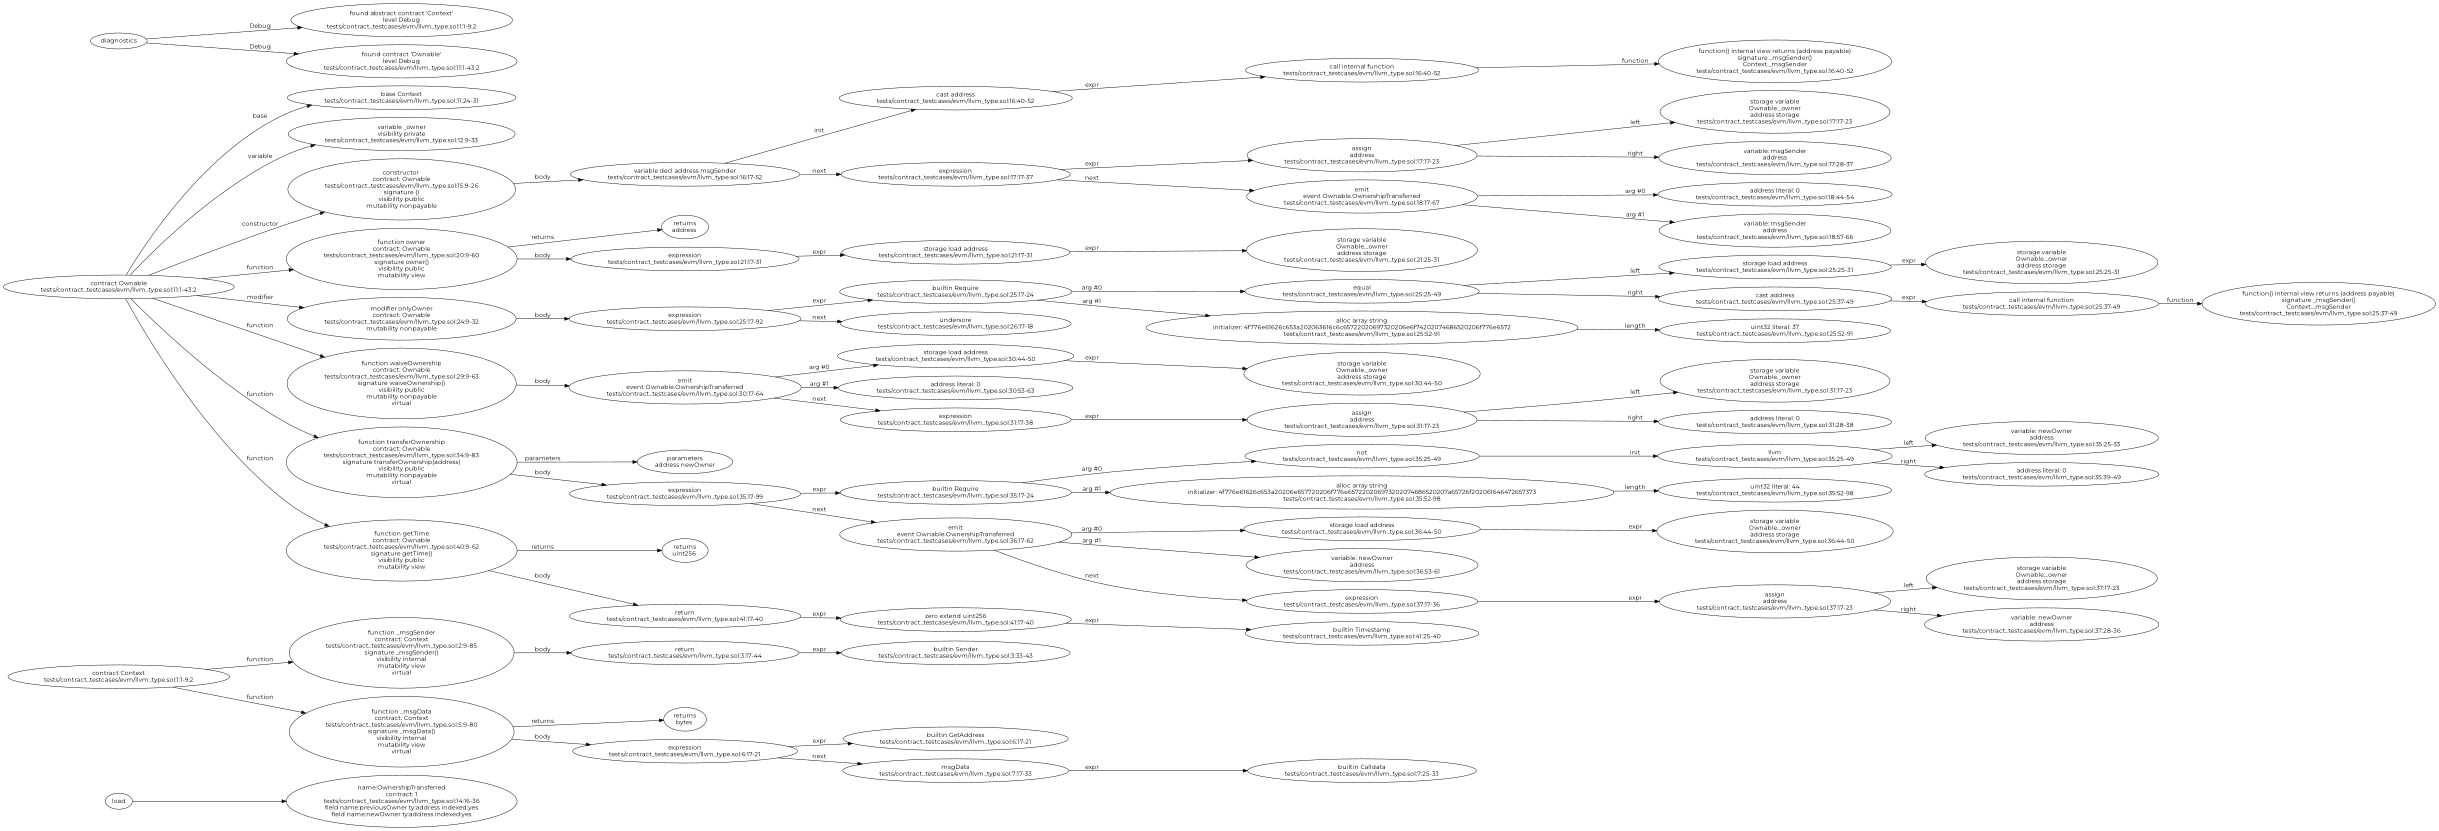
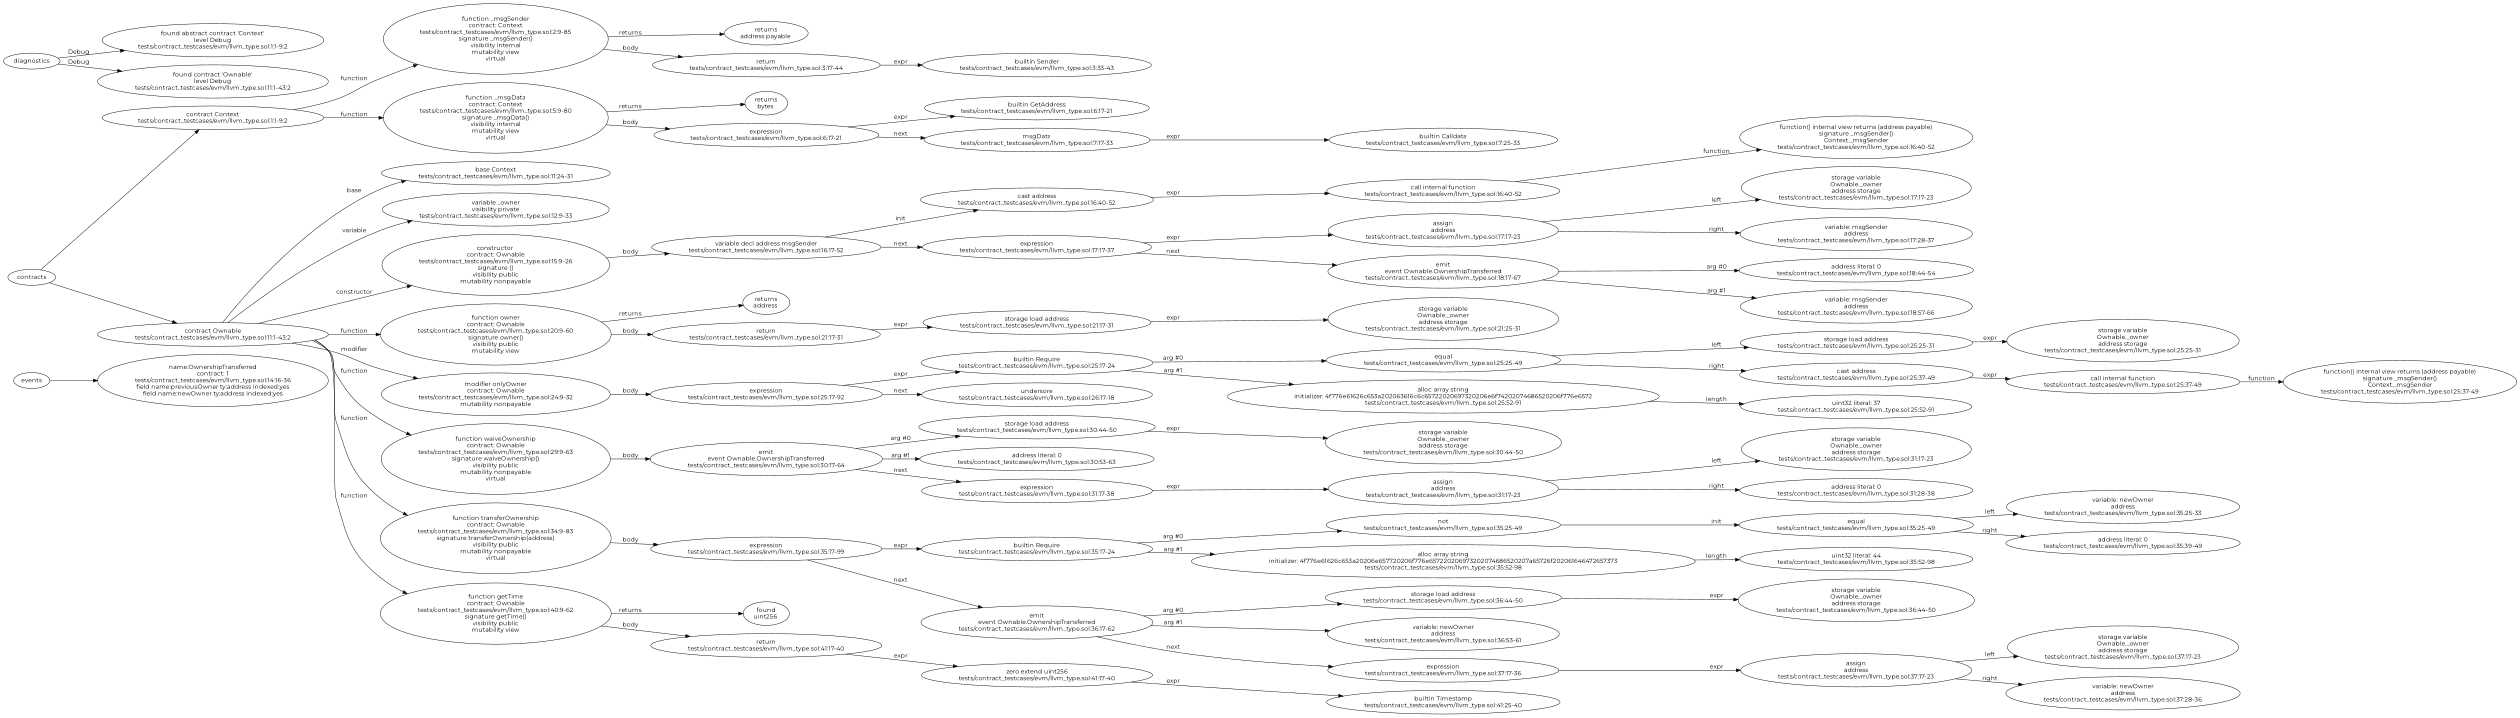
node "returns address payable": added
node "expression tests/contract_testcases/evm/llvm_type.sol:21:17-31": label "expression tests/contract_testcases/evm/llvm_type.sol:21:17-31" -> "return tests/contract_testcases/evm/llvm_type.sol:21:17-31"
node "contracts": added
node "llvm tests/contract_testcases/evm/llvm_type.sol:35:25-49": label "llvm tests/contract_testcases/evm/llvm_type.sol:35:25-49" -> "equal tests/contract_testcases/evm/llvm_type.sol:35:25-49"
node "parameters address newOwner": removed
node "returns uint256": label "returns uint256" -> "found uint256"
node "load": label "load" -> "events"
